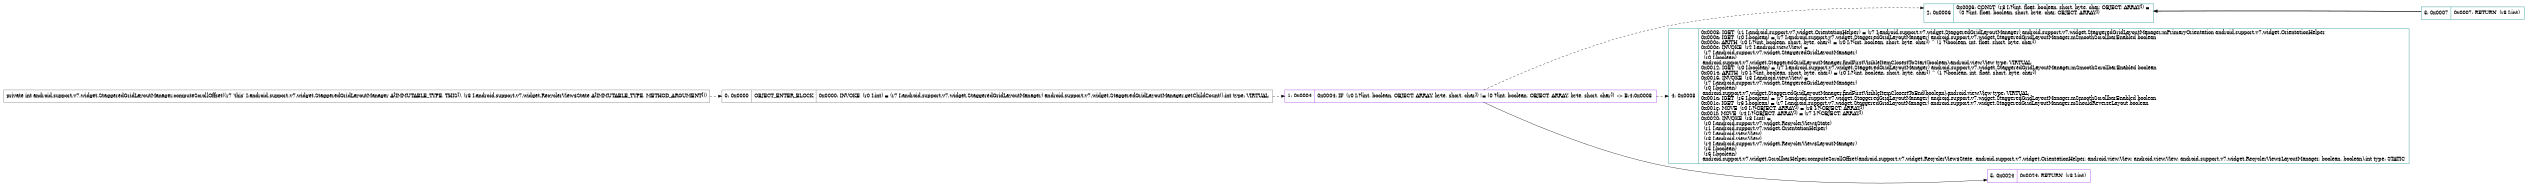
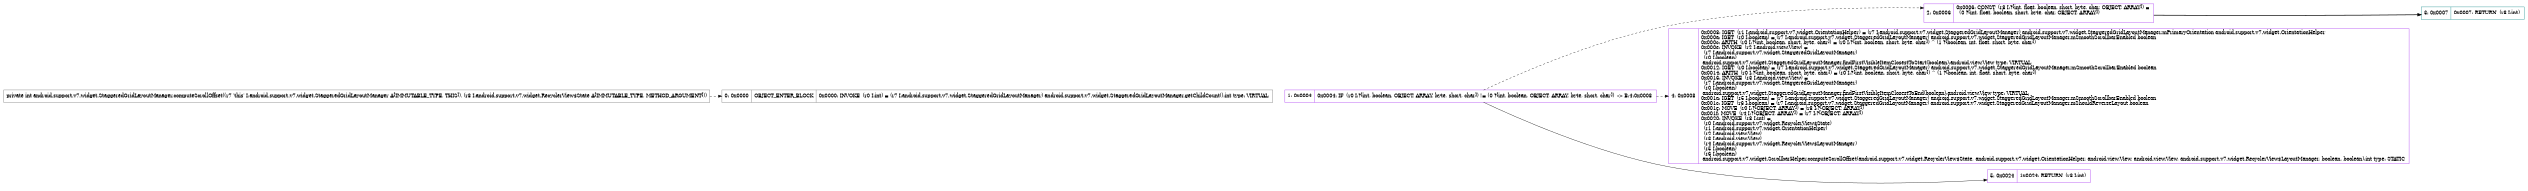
edge "3: 0x0007" -> "2: 0x0006": reversed
node "2: 0x0006": color teal -> purple
edge "0: 0x0000" -> "1: 0x0004": removed
node "4: 0x0008": color teal -> purple
node "5: 0x0024": text "0x0024: RETURN  (r8 I:int)" -> "1x0024: RETURN  (r8 I:int)"
